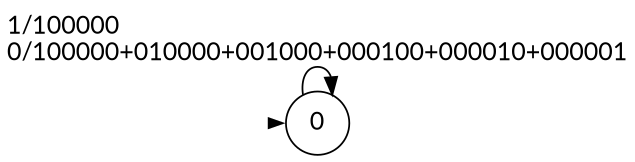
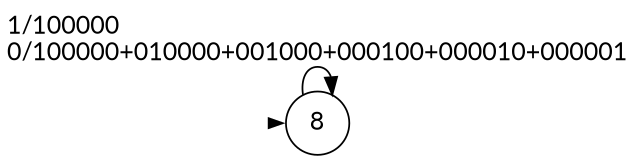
node "0": label "0" -> "8"
